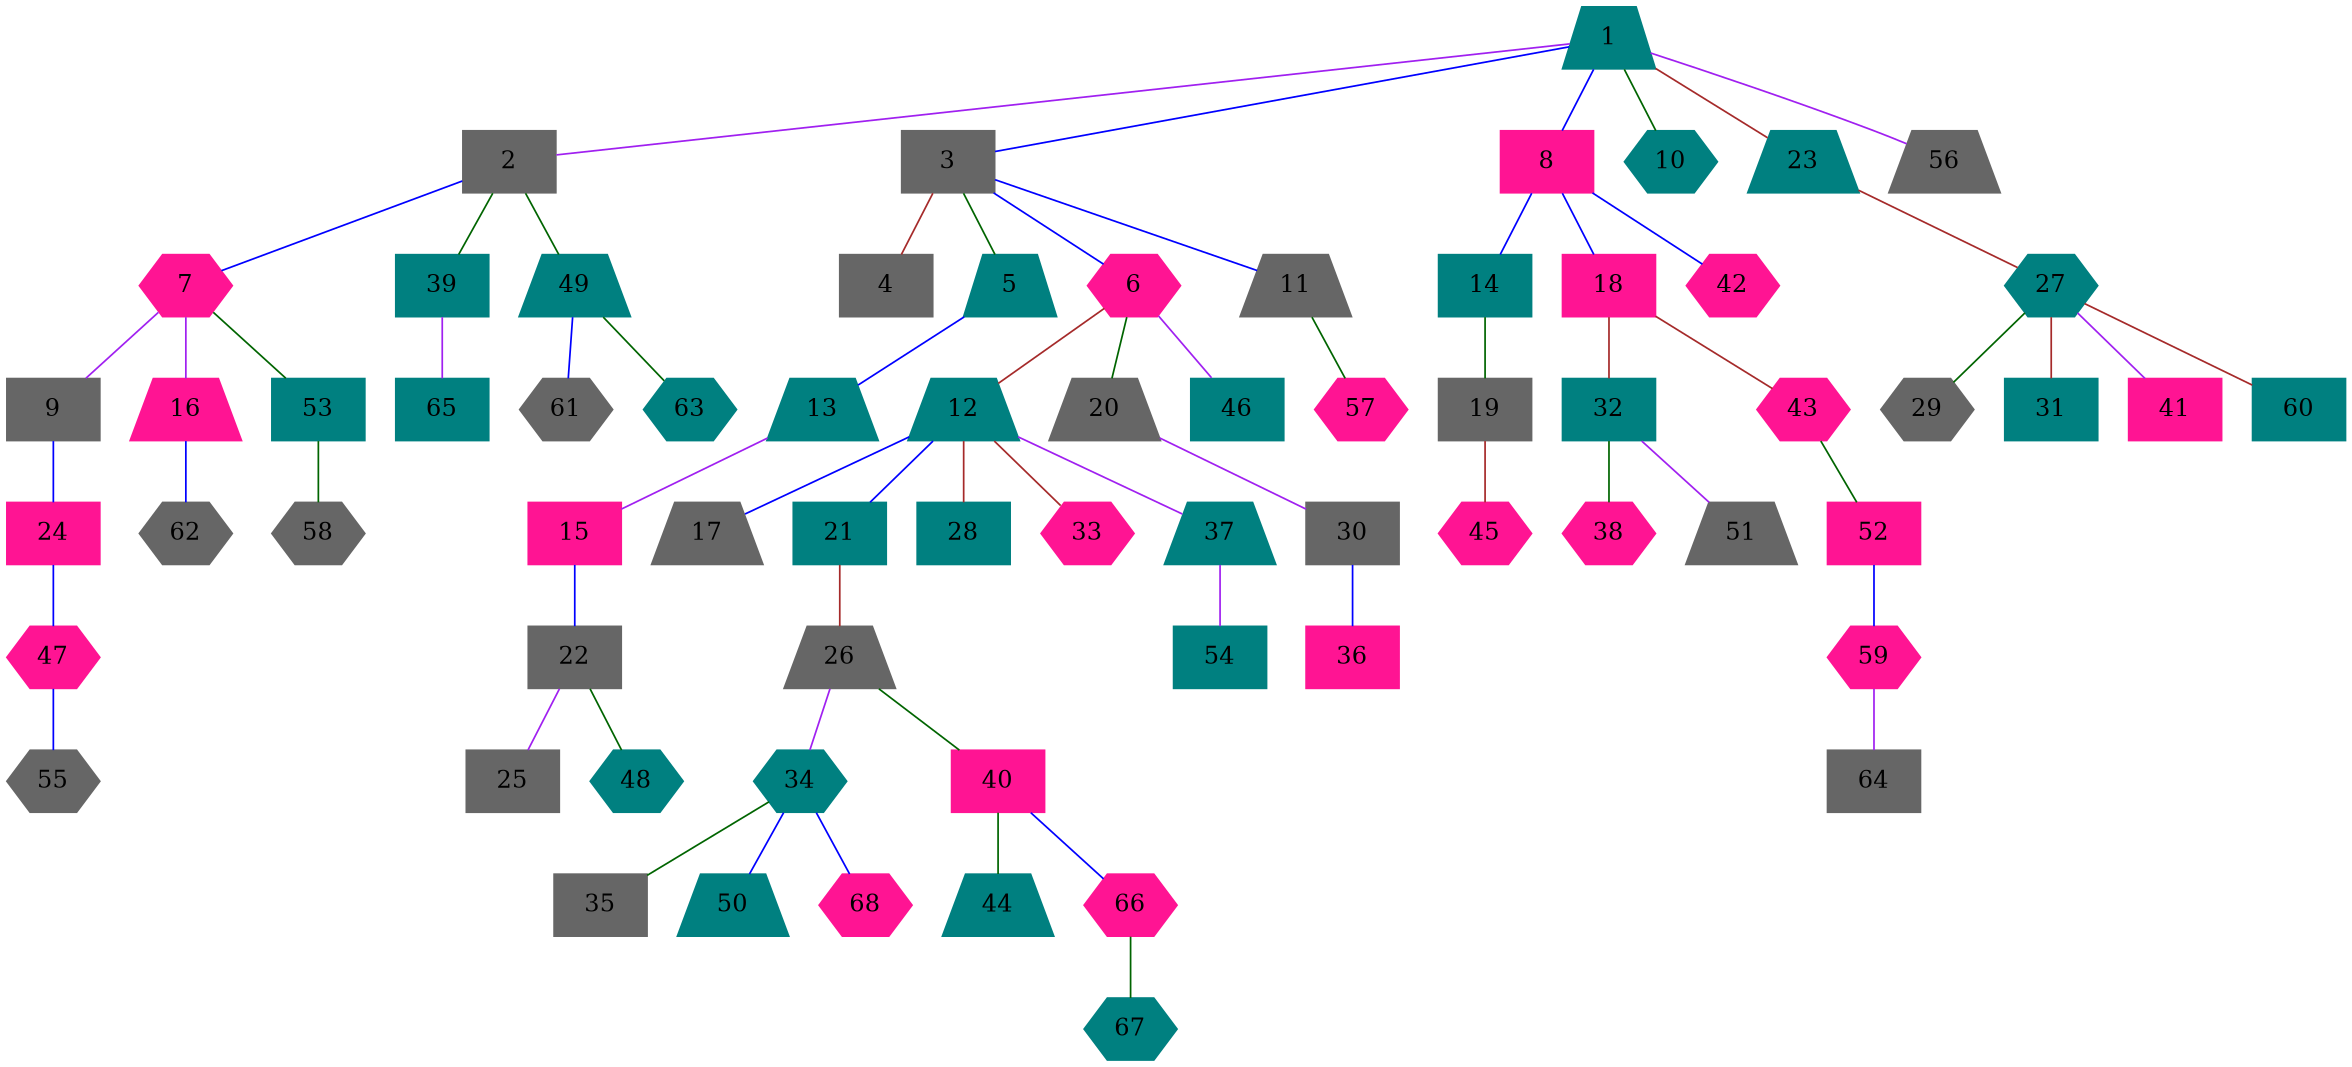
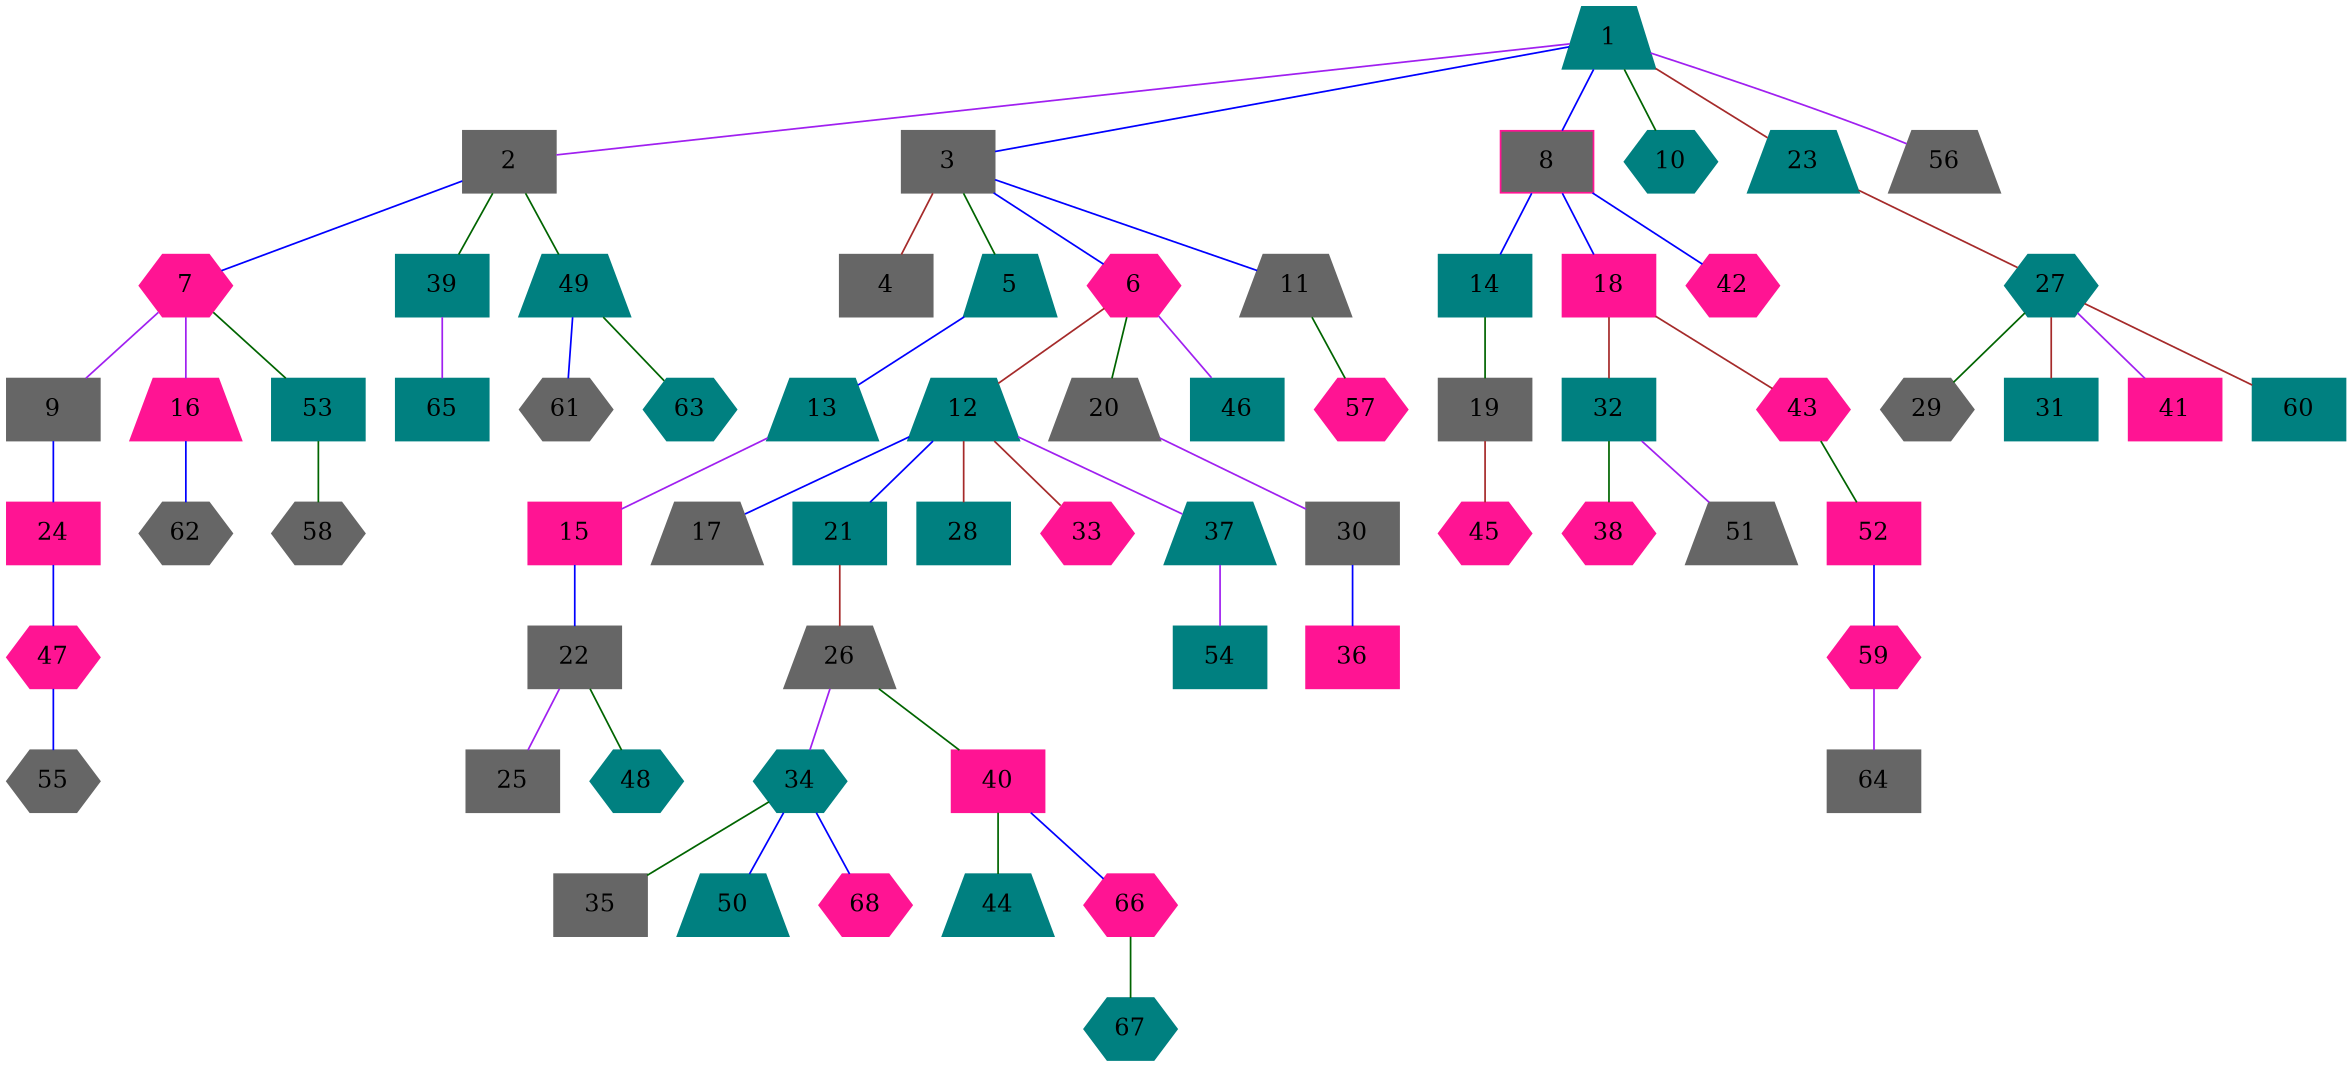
node "8": fillcolor deeppink -> gray40
